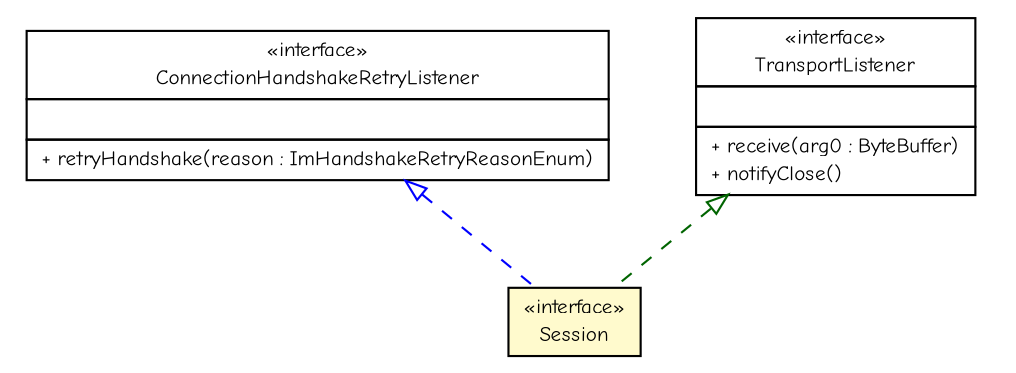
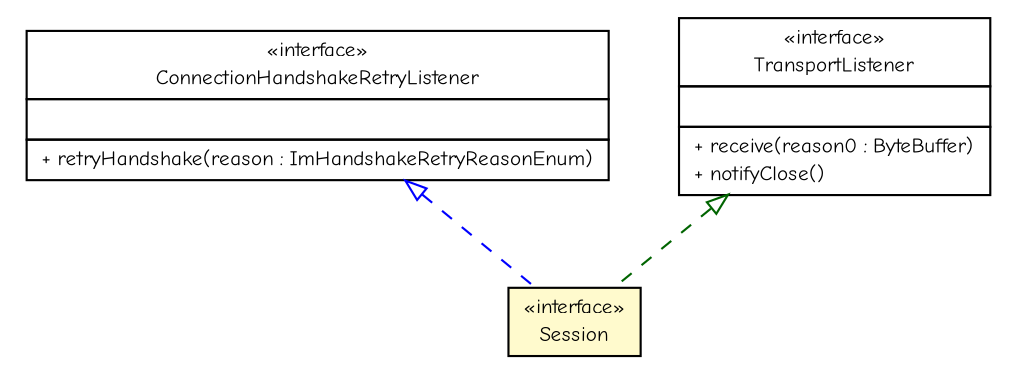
node "TransportListener": text "+ receive(arg0 : ByteBuffer)" -> "+ receive(reason0 : ByteBuffer)"
